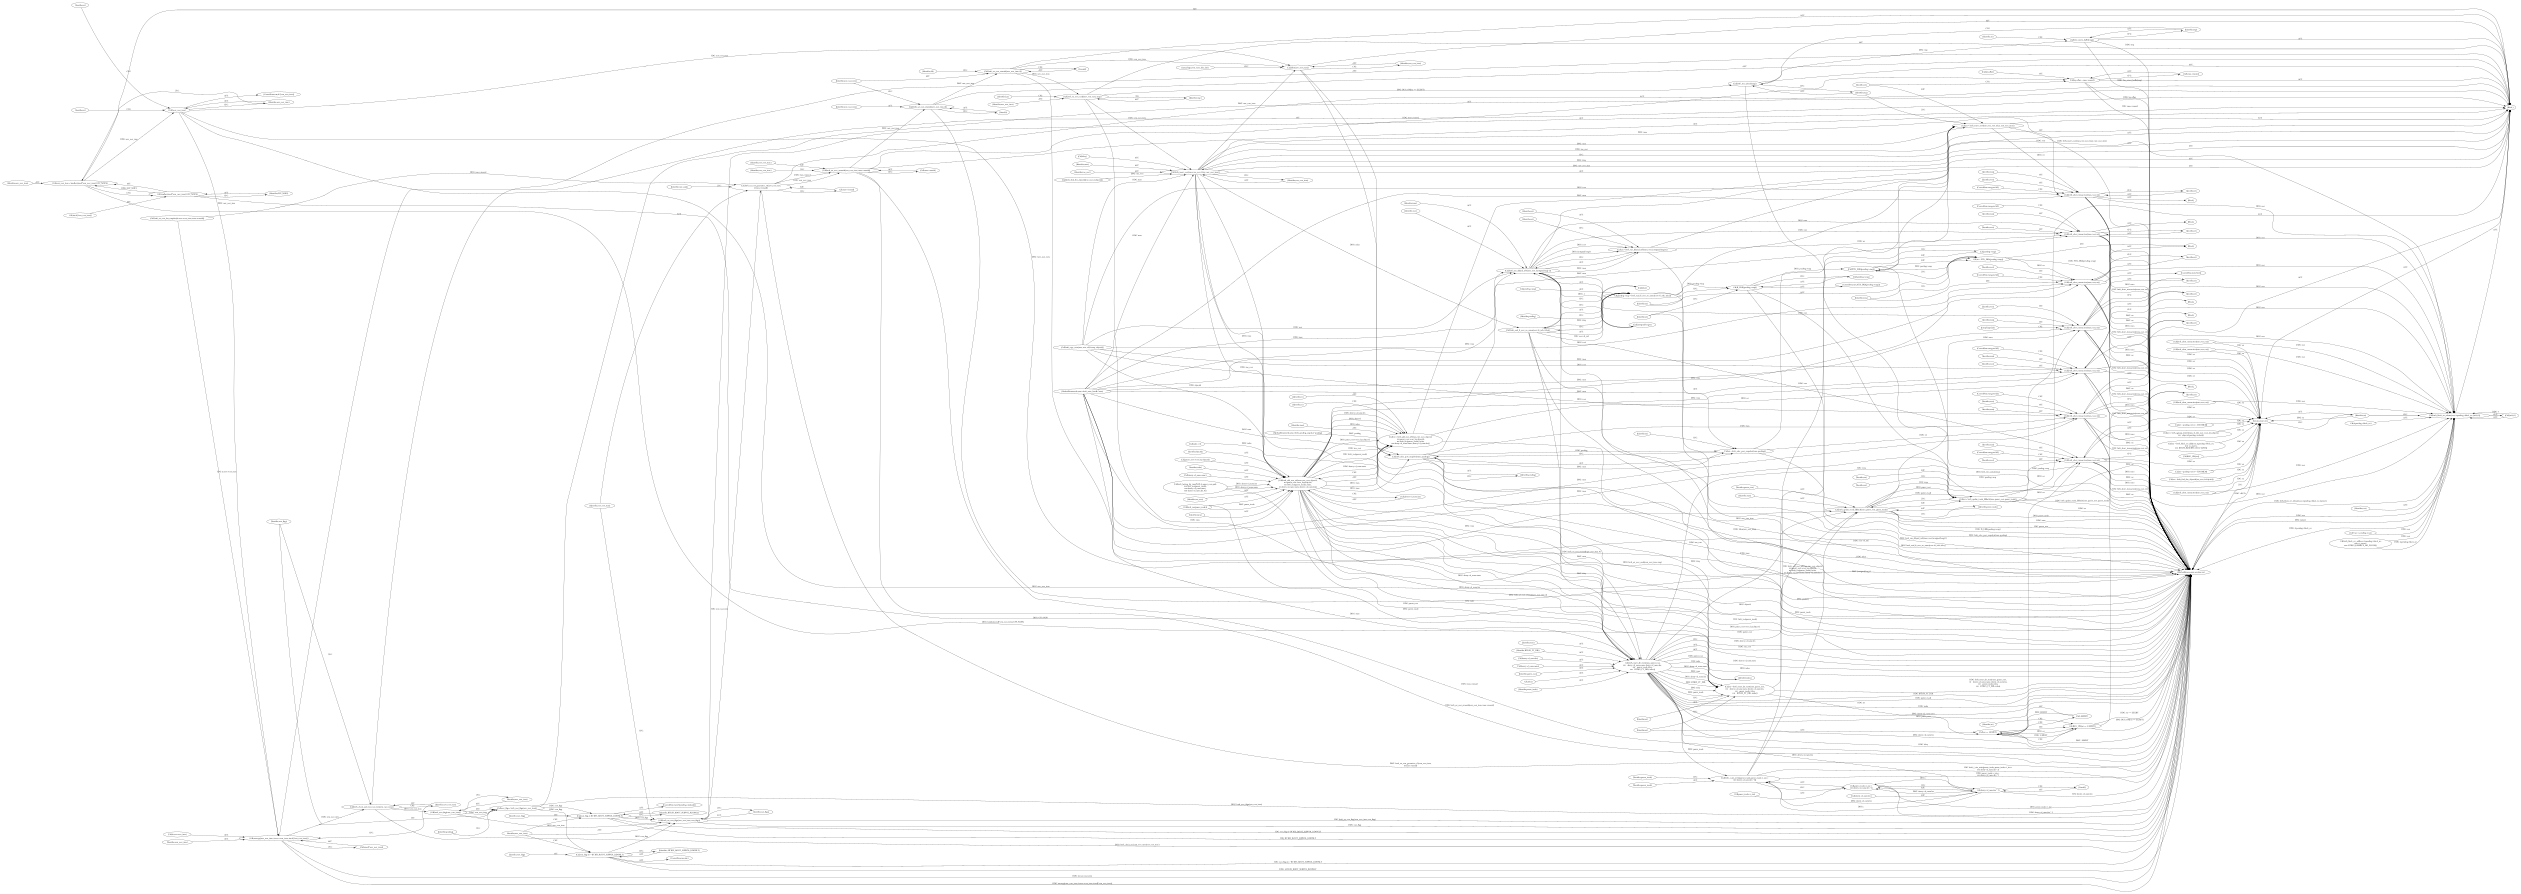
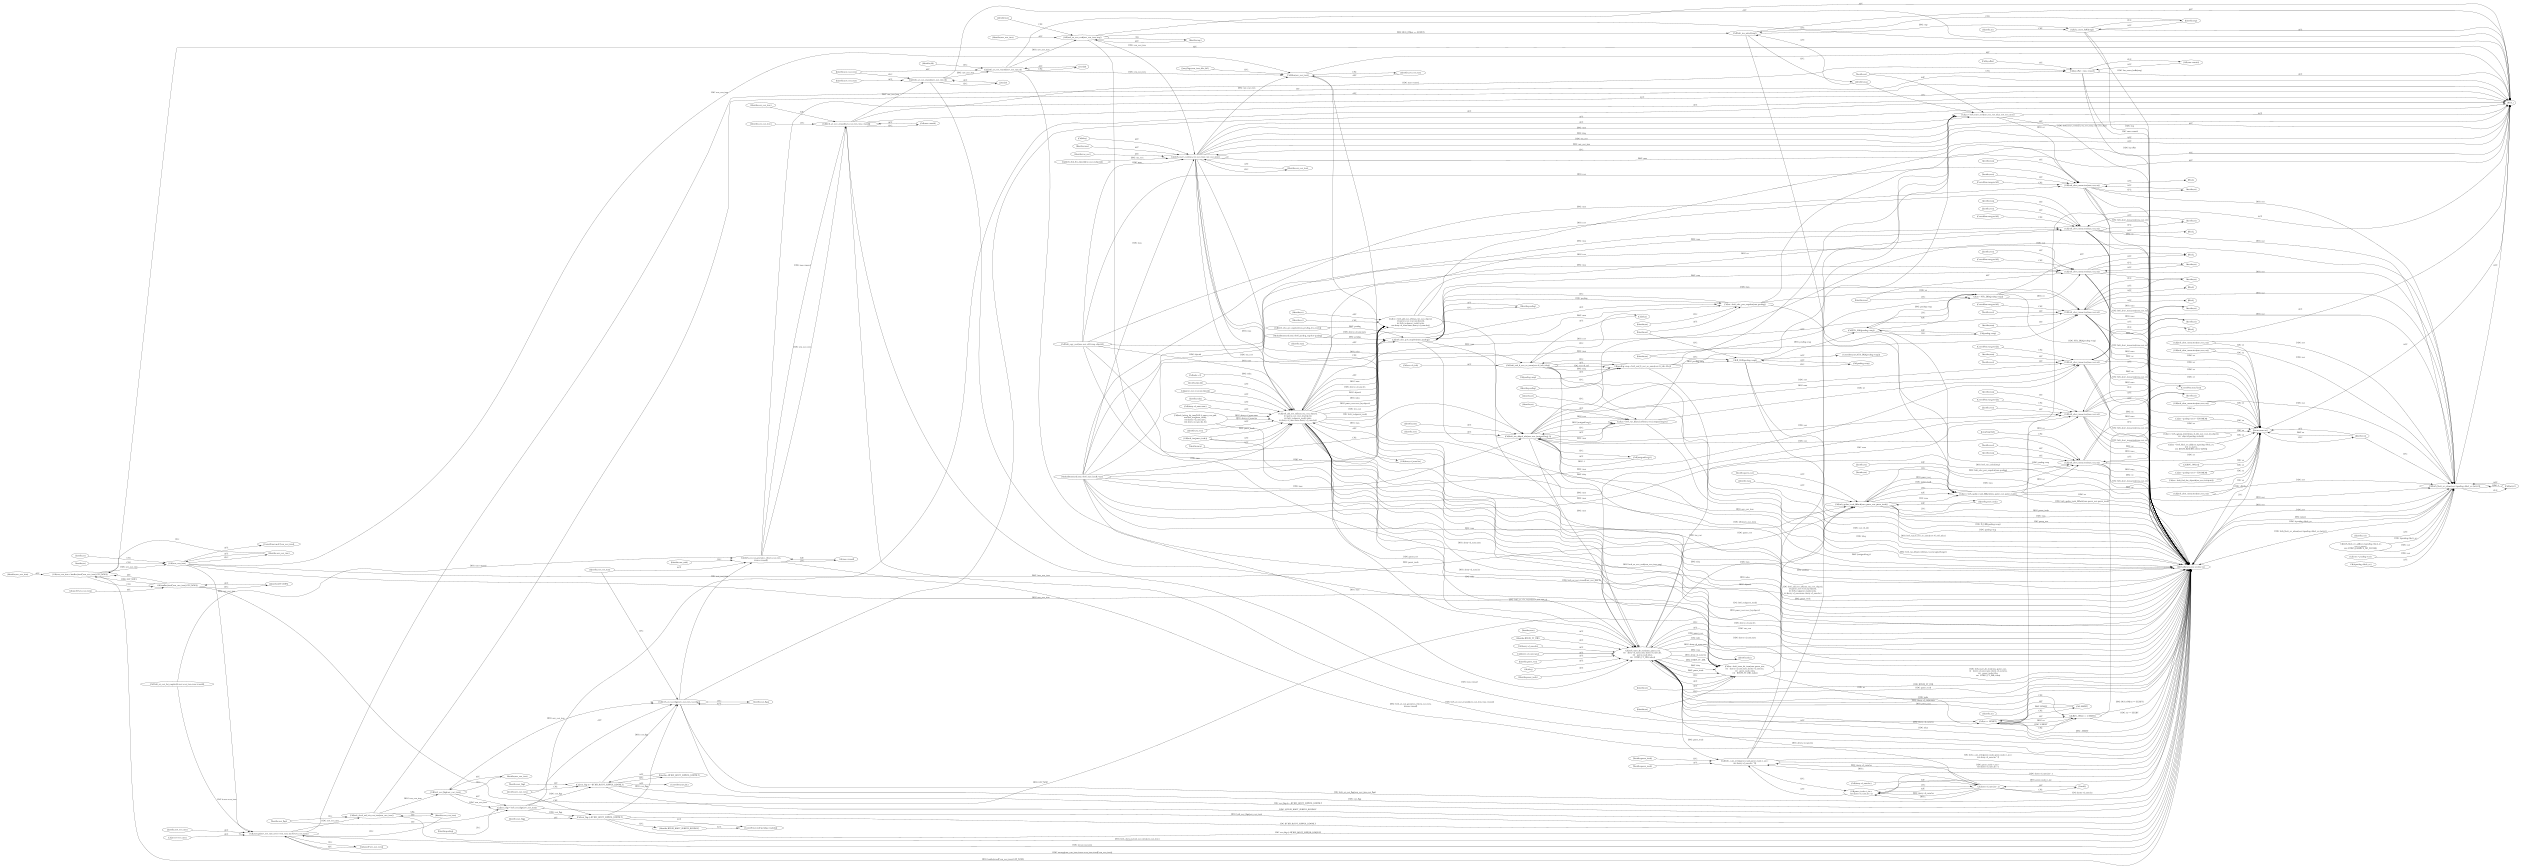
node "(Call,btrfs_reloc_pre_snapshot(trans, pending, &to_reserve))": added
node "(Call,root->fs_info)": added
node "(Call,parent_inode->i_size)": removed
edge "(Identifier,BTRFS_ROOT_SUBVOL_RDONLY)" -> "(Call,root_flags |= BTRFS_ROOT_SUBVOL_RDONLY)": now "(Identifier,BTRFS_ROOT_SUBVOL_RDONLY)" -> "(ControlStructure,if (pending->readonly))"
